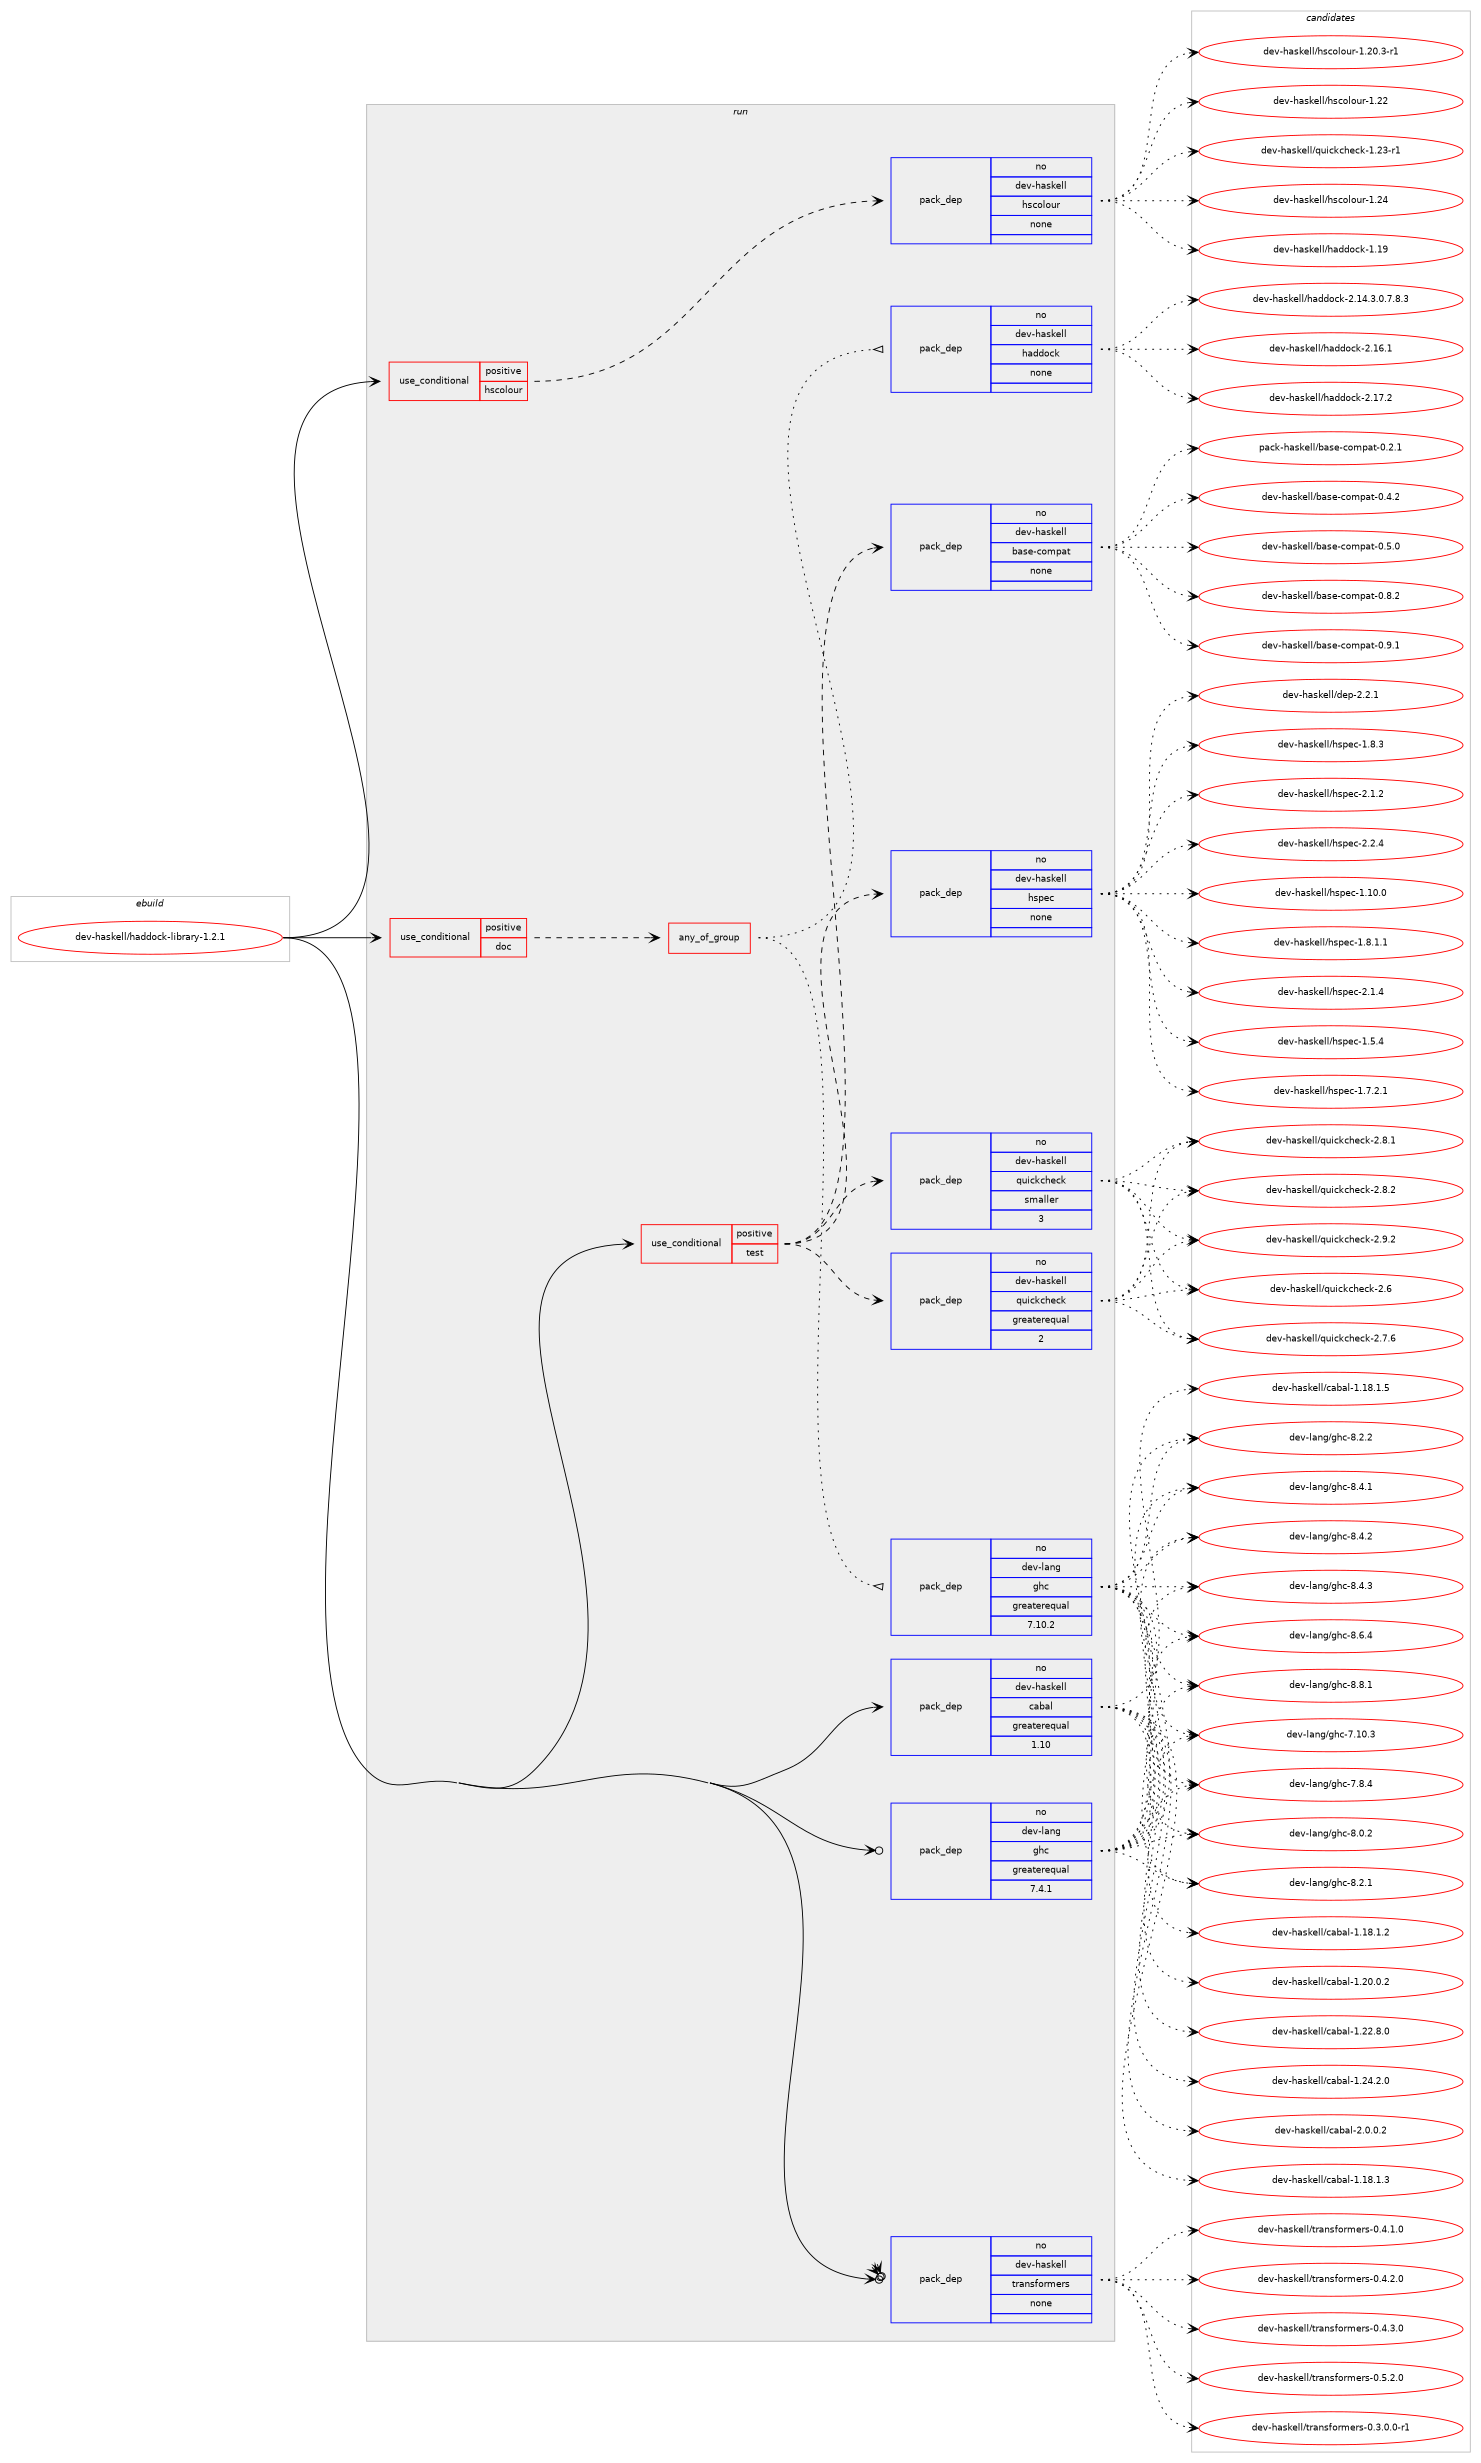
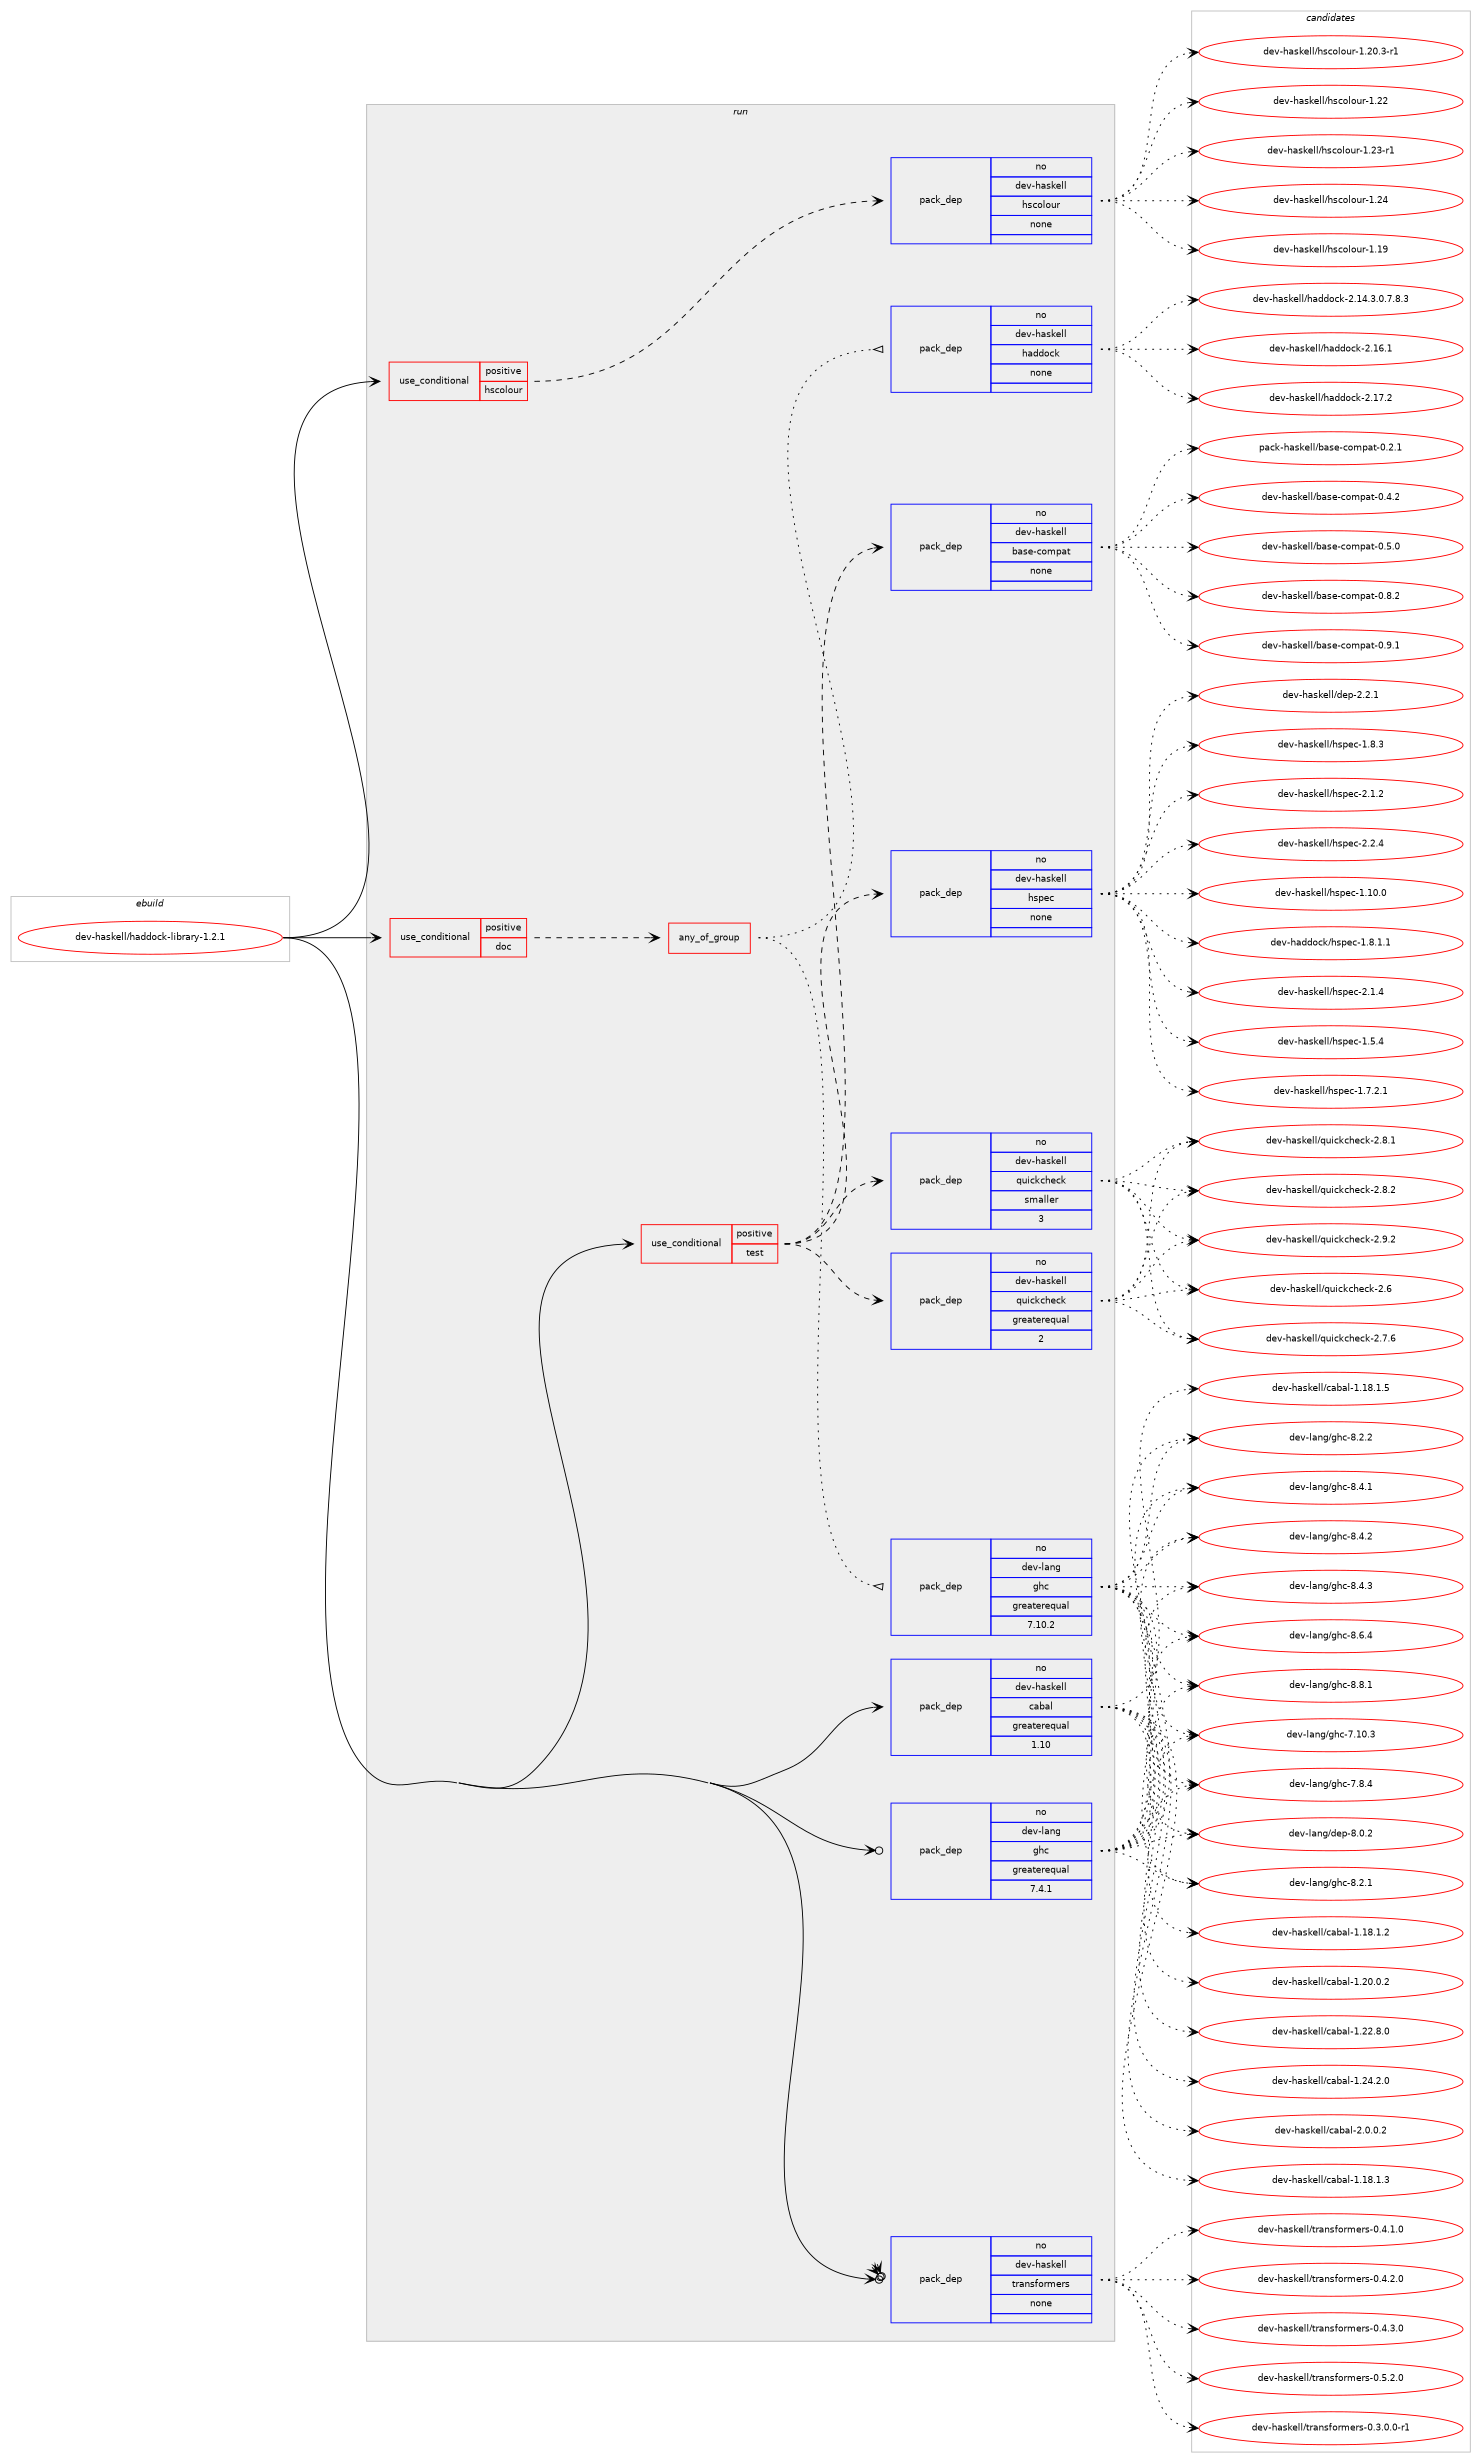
node "dev-haskell/quickcheck-1.23-r1": label "dev-haskell/quickcheck-1.23-r1" -> "dev-haskell/hscolour-1.23-r1"
node "dev-haskell/haddock-1.19": label "dev-haskell/haddock-1.19" -> "dev-haskell/hscolour-1.19"
node "dev-haskell/hspec-1.8.1.1": label "dev-haskell/hspec-1.8.1.1" -> "dev-haddock/hspec-1.8.1.1"
node "dev-lang/ghc-8.0.2": label "dev-lang/ghc-8.0.2" -> "dev-lang/dep-8.0.2"
